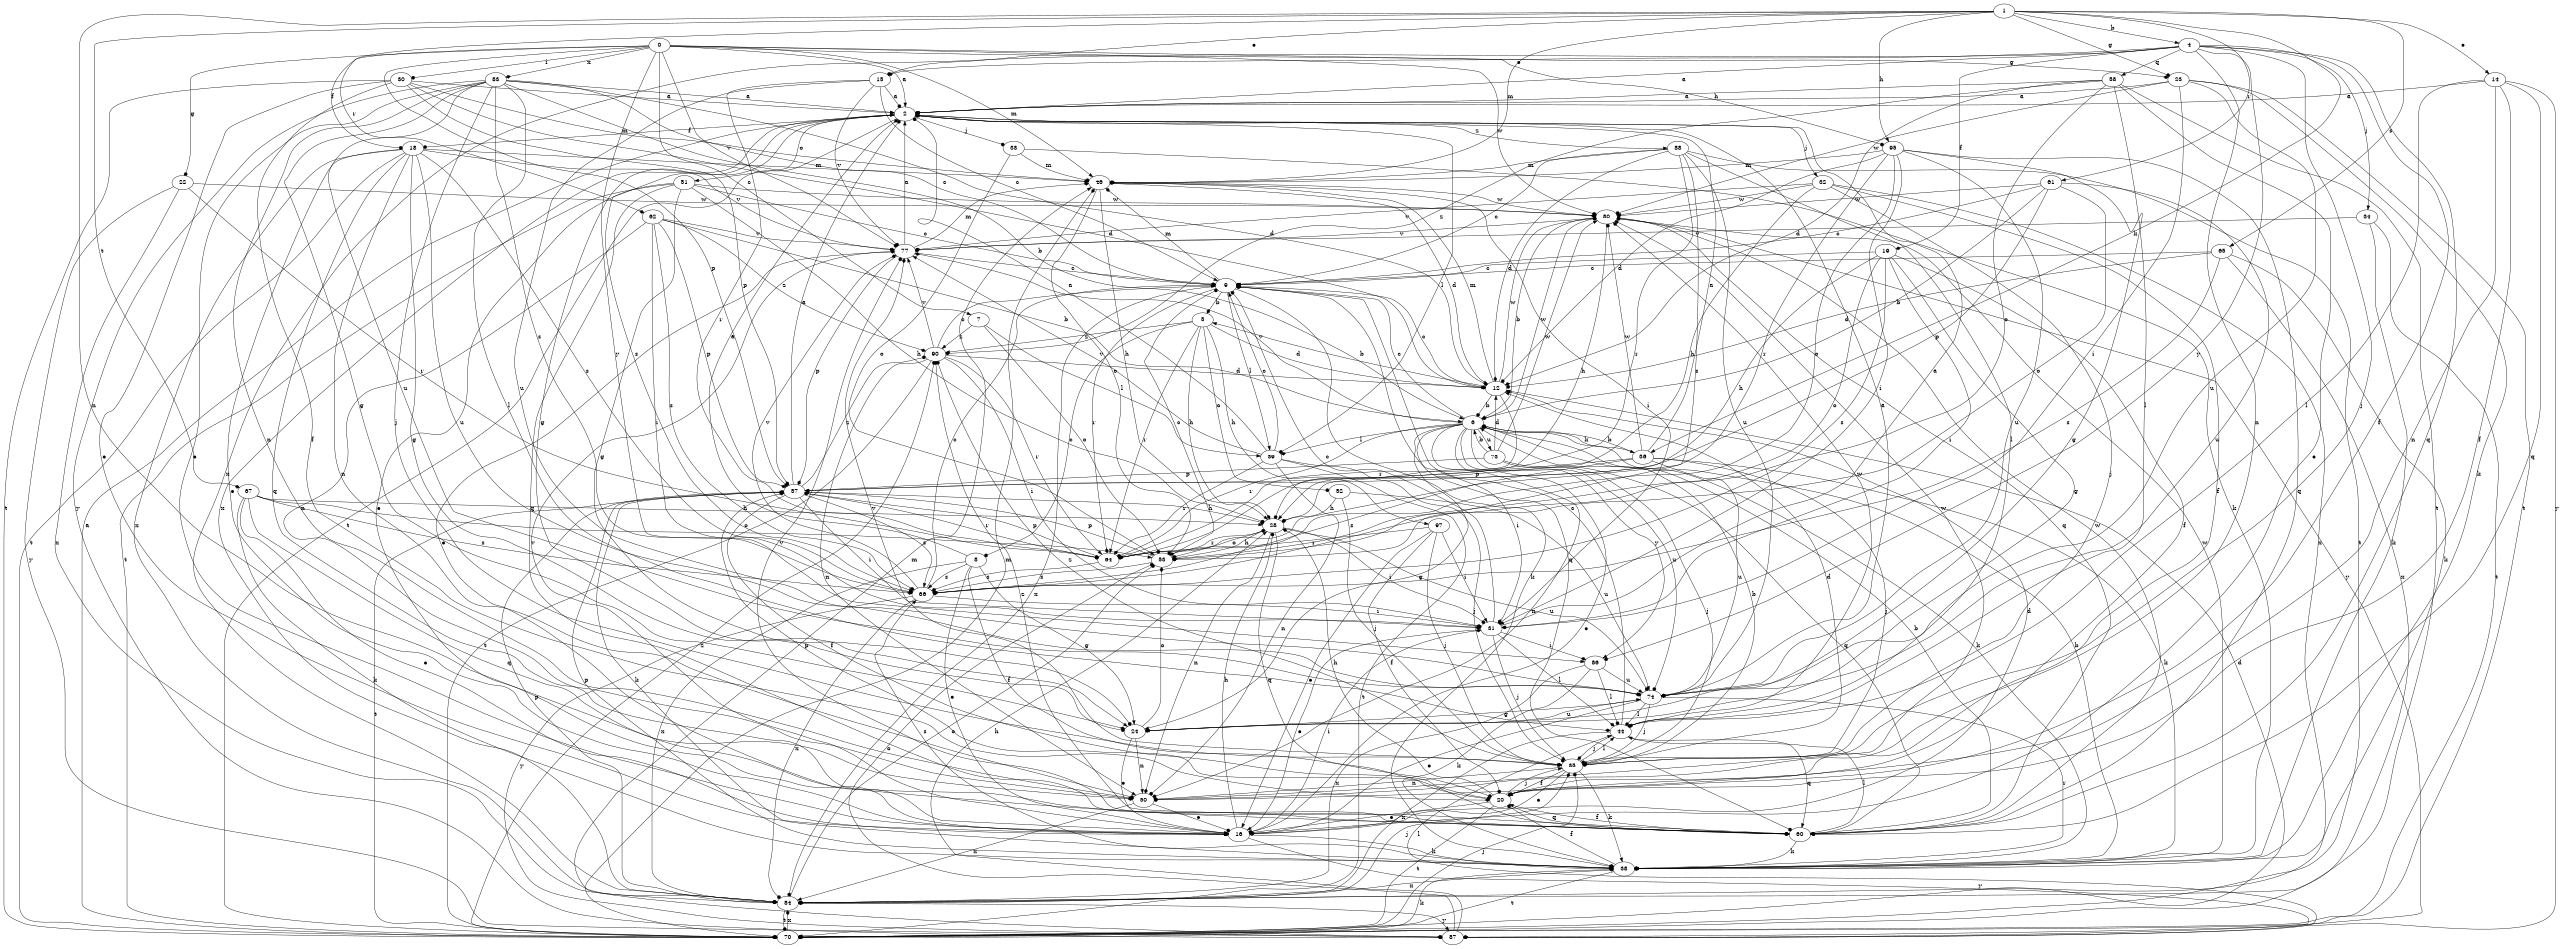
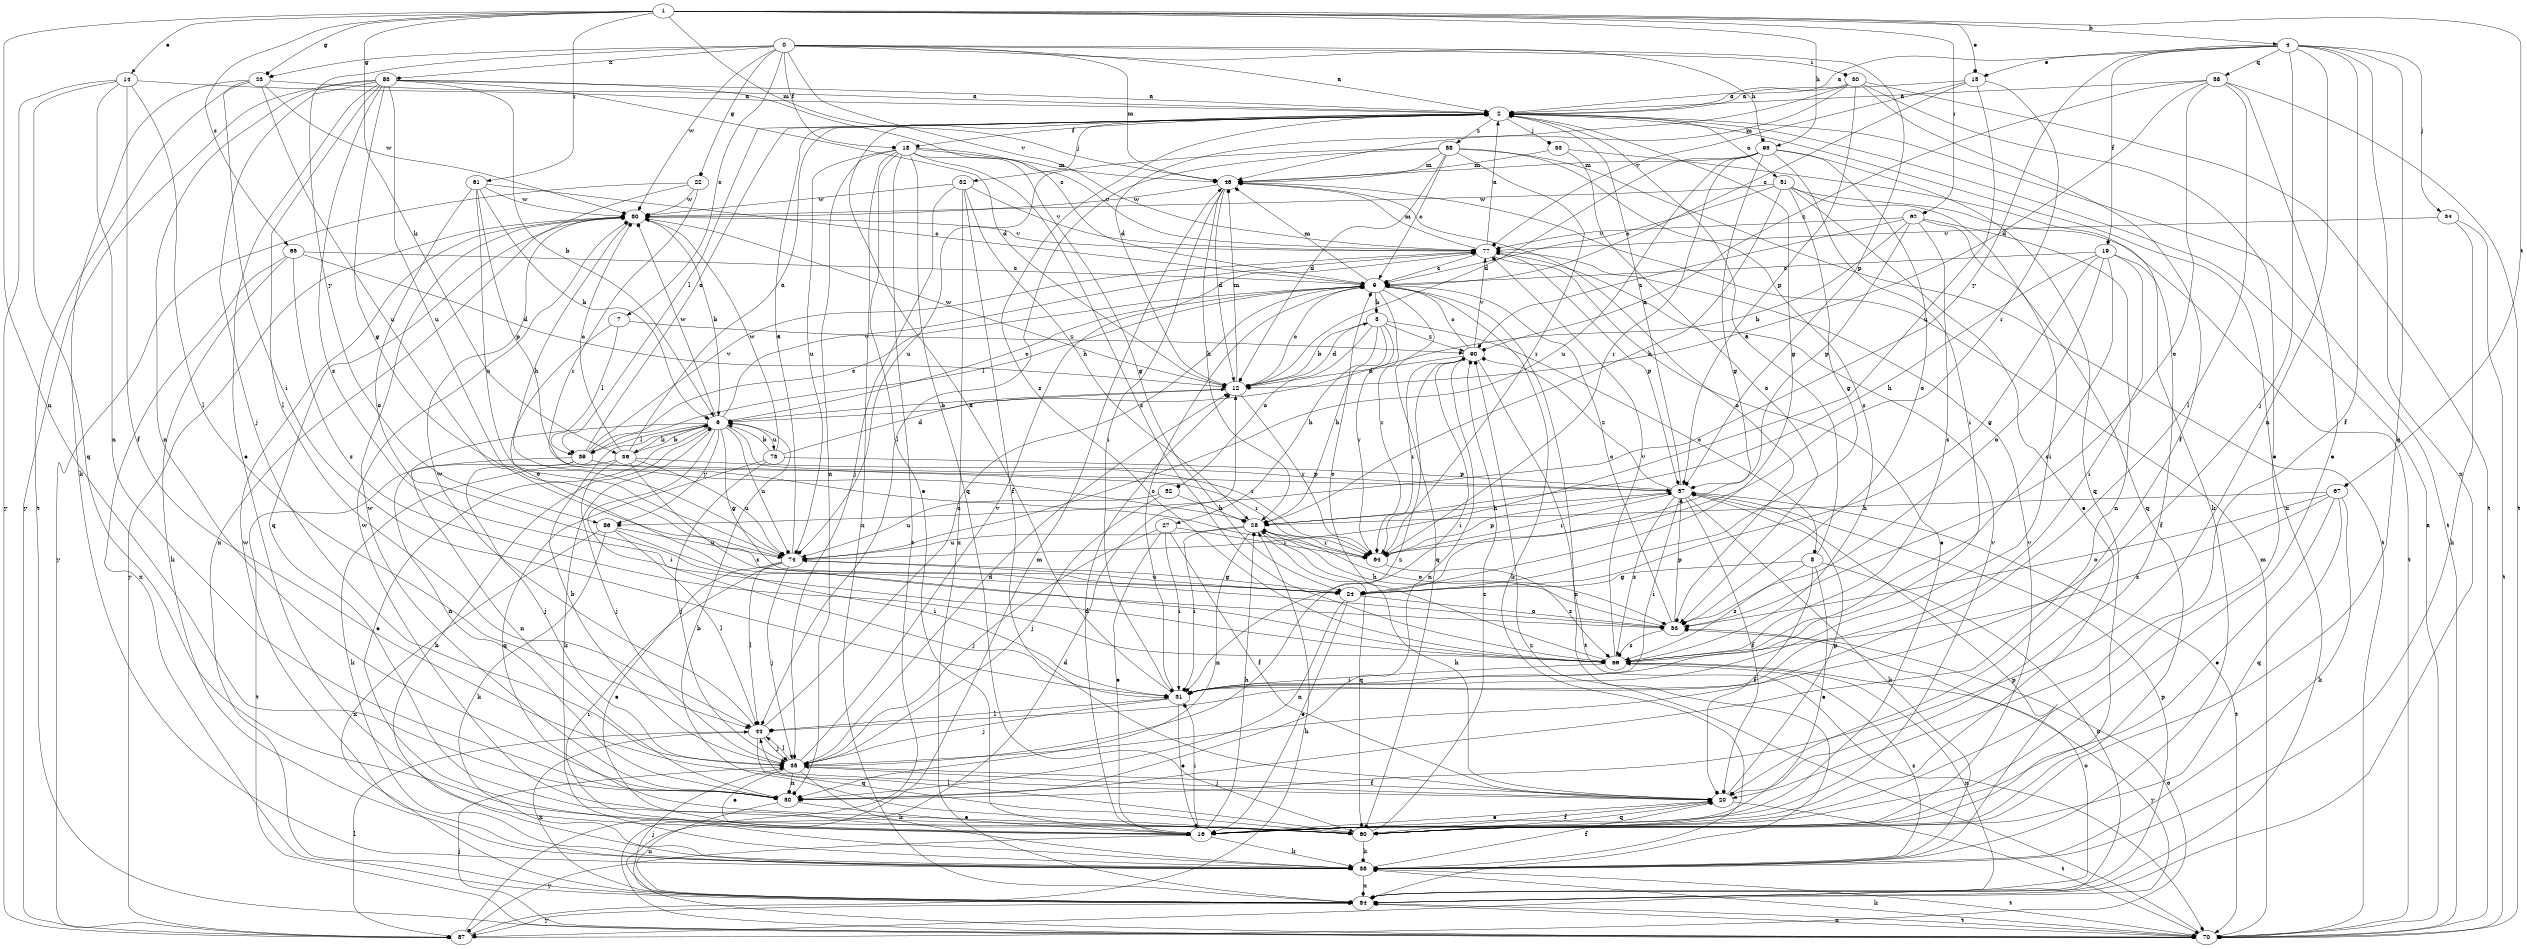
edge "36" -> "80": label "w" -> "c"
node "97": label "97" -> "27"
edge "31" -> "86": reversed
